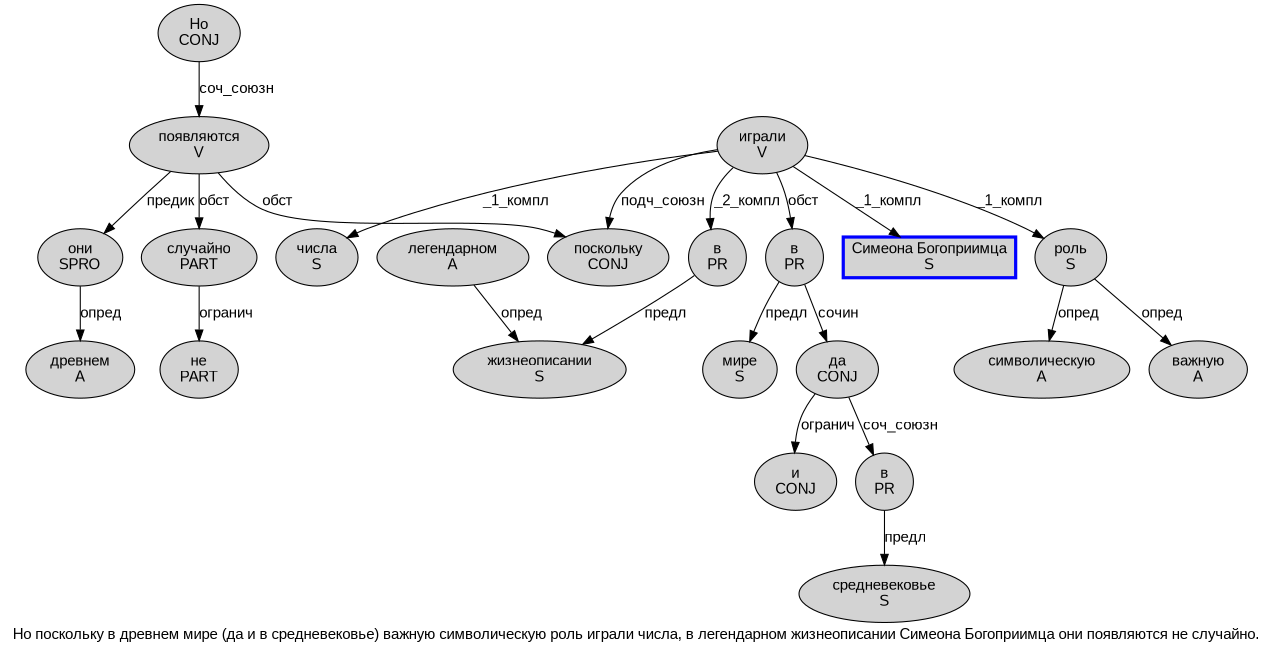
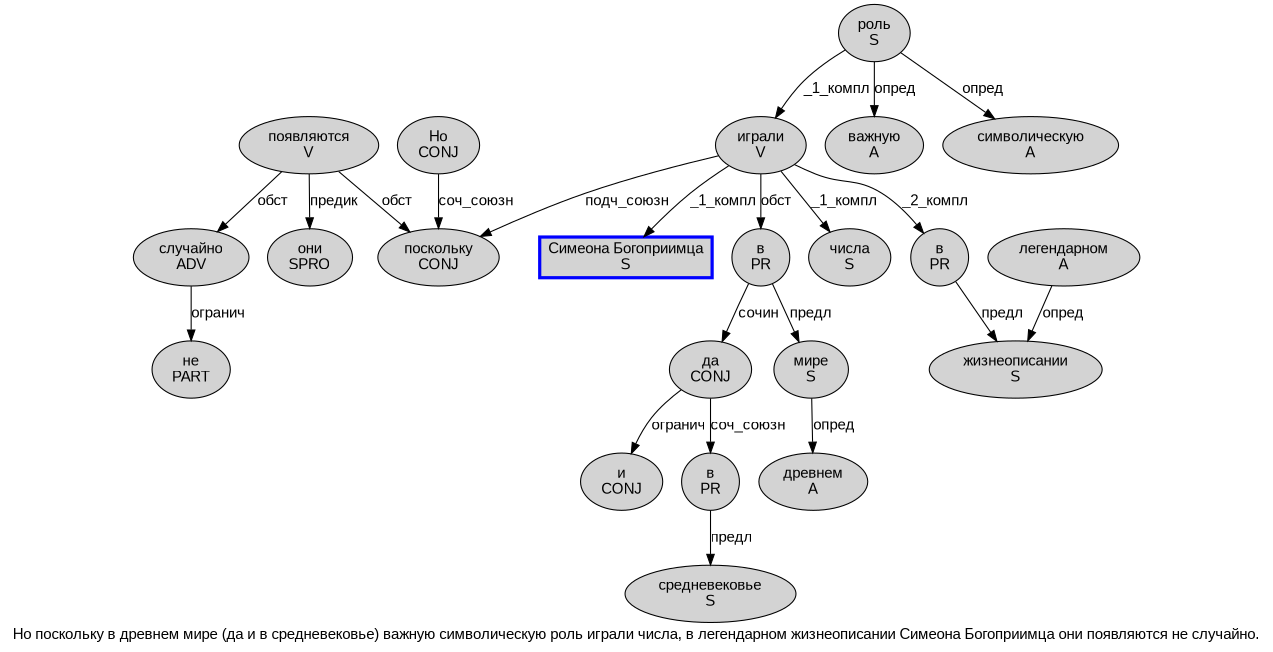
edge "Но CONJ" -> "появляются V": now "Но CONJ" -> "поскольку CONJ"
edge "играли V" -> "роль S": reversed
node "случайно PART": label "случайно PART" -> "случайно ADV"
edge "они SPRO" -> "древнем A": now "мире S" -> "древнем A"
